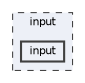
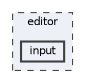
cluster "input": label "input" -> "editor"
